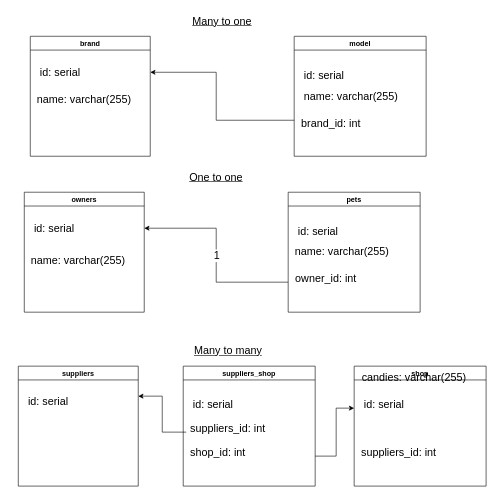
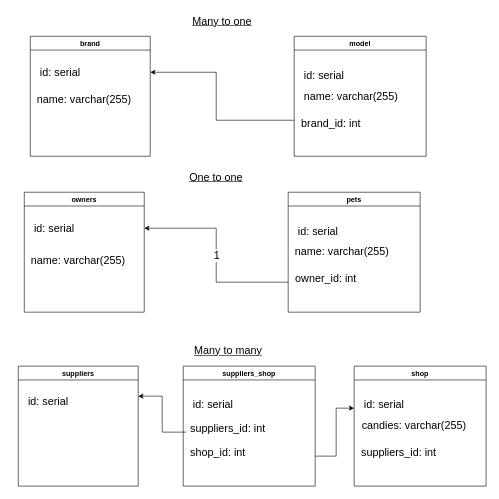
node "candies: varchar(255)": moved (414, 378) -> (414, 426)
